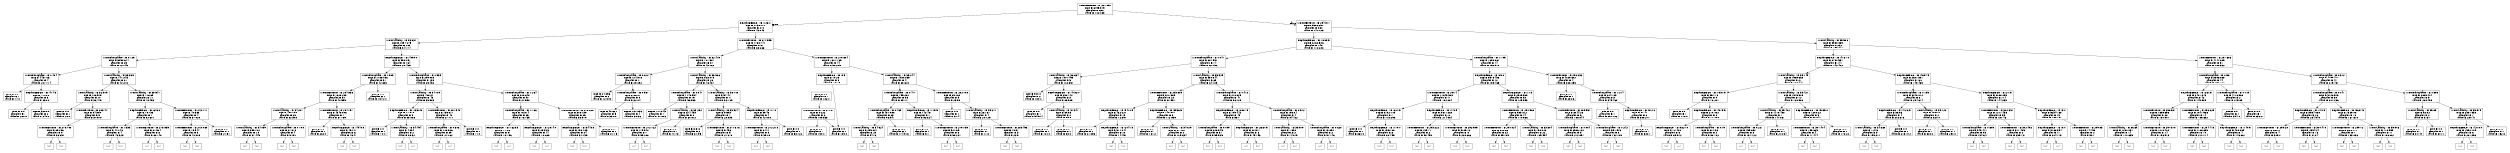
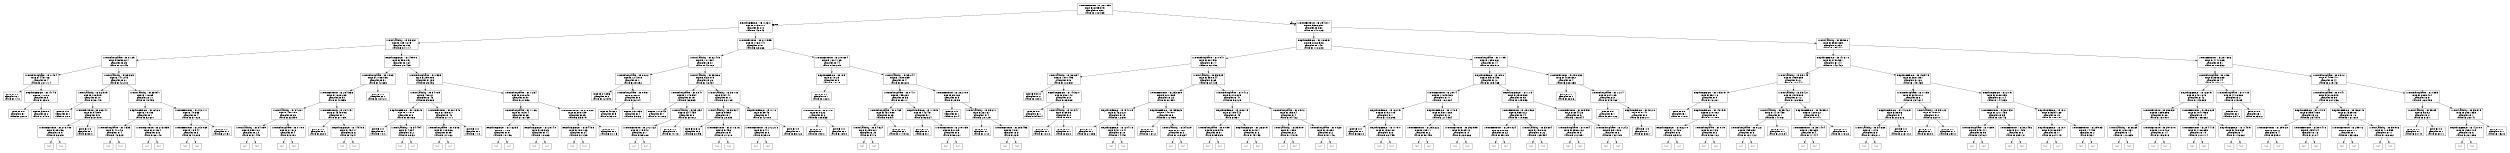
edge "Depth_GEBCO <= -8.5 mse = 10.25 samples = 3 value = 187.5" -> "mse = 0.0 samples = 1 value = 189.0": now "Depth_GEBCO <= -8.5 mse = 10.25 samples = 3 value = 187.5" -> "mse = 0.0 samples = 1 value = 182.0"
edge "Depth_GEBCO <= -17.0 mse = 39.48 samples = 4 value = 42.008" -> "WOA_TEMP_K <= 272.215 mse = 6.471 samples = 3 value = 39.08": removed
node "mse = 0.0 samples = 1 value = 50.0": added
node "mse = 0.0 samples = 1 value = 380.7": label "mse = 0.0 samples = 1 value = 380.7" -> "value = 0.0 samples = 1 value = 380.7"
